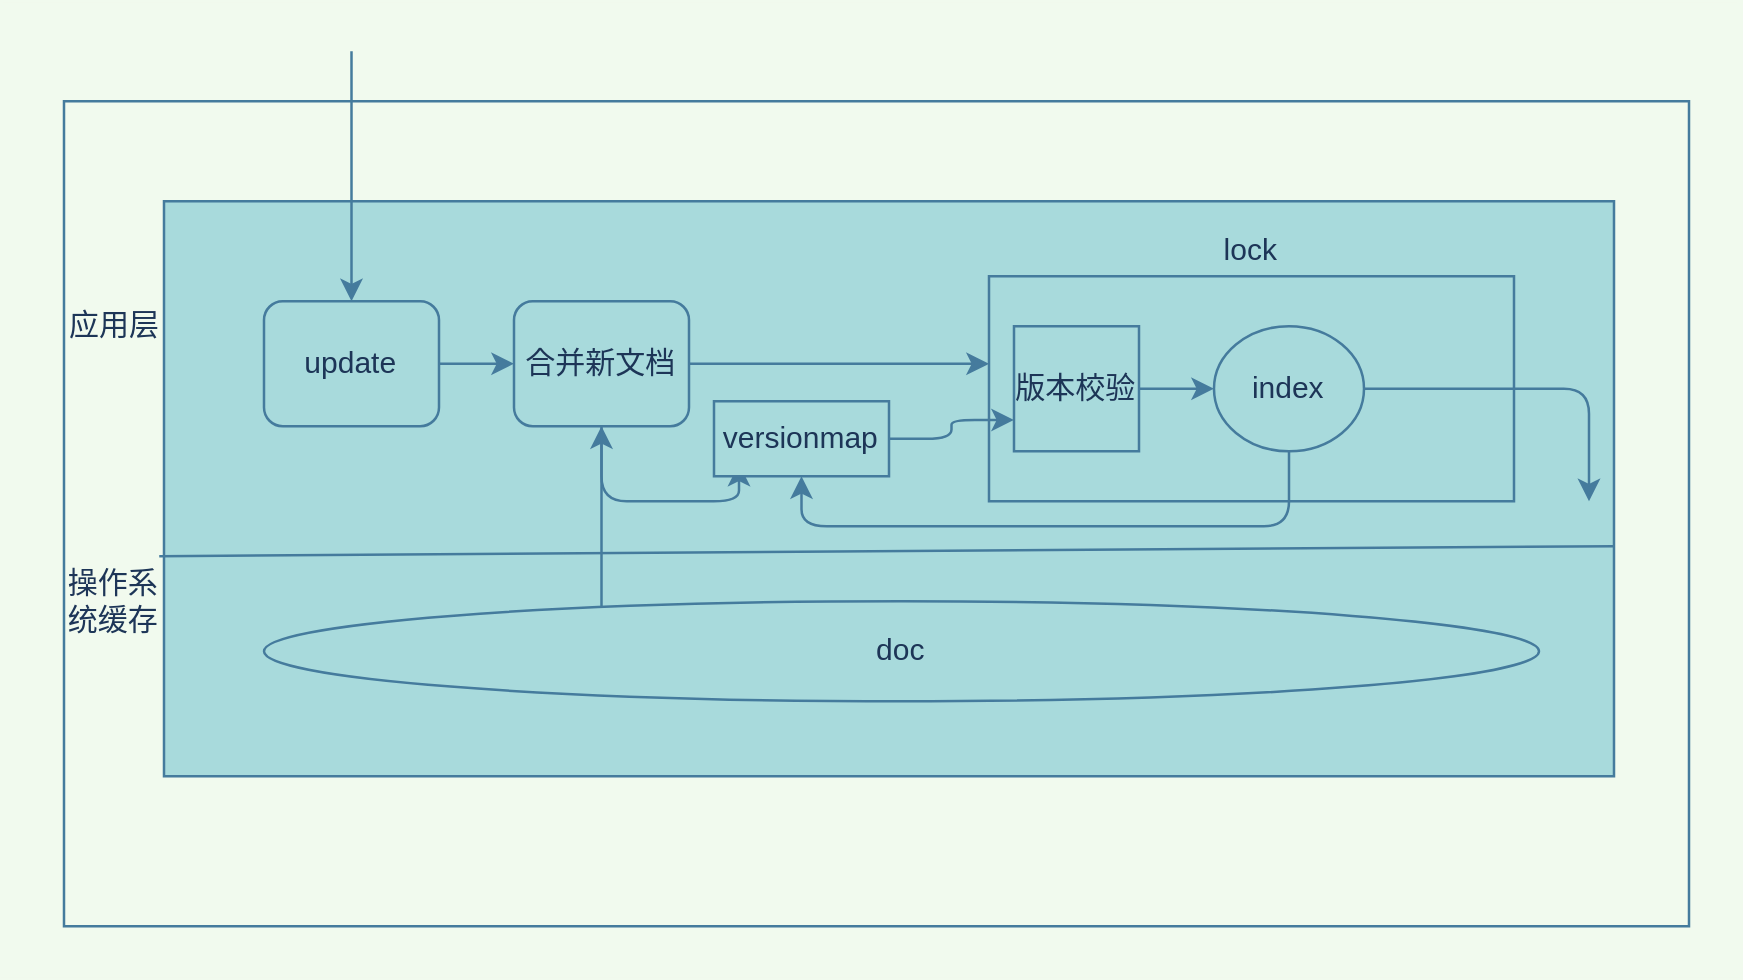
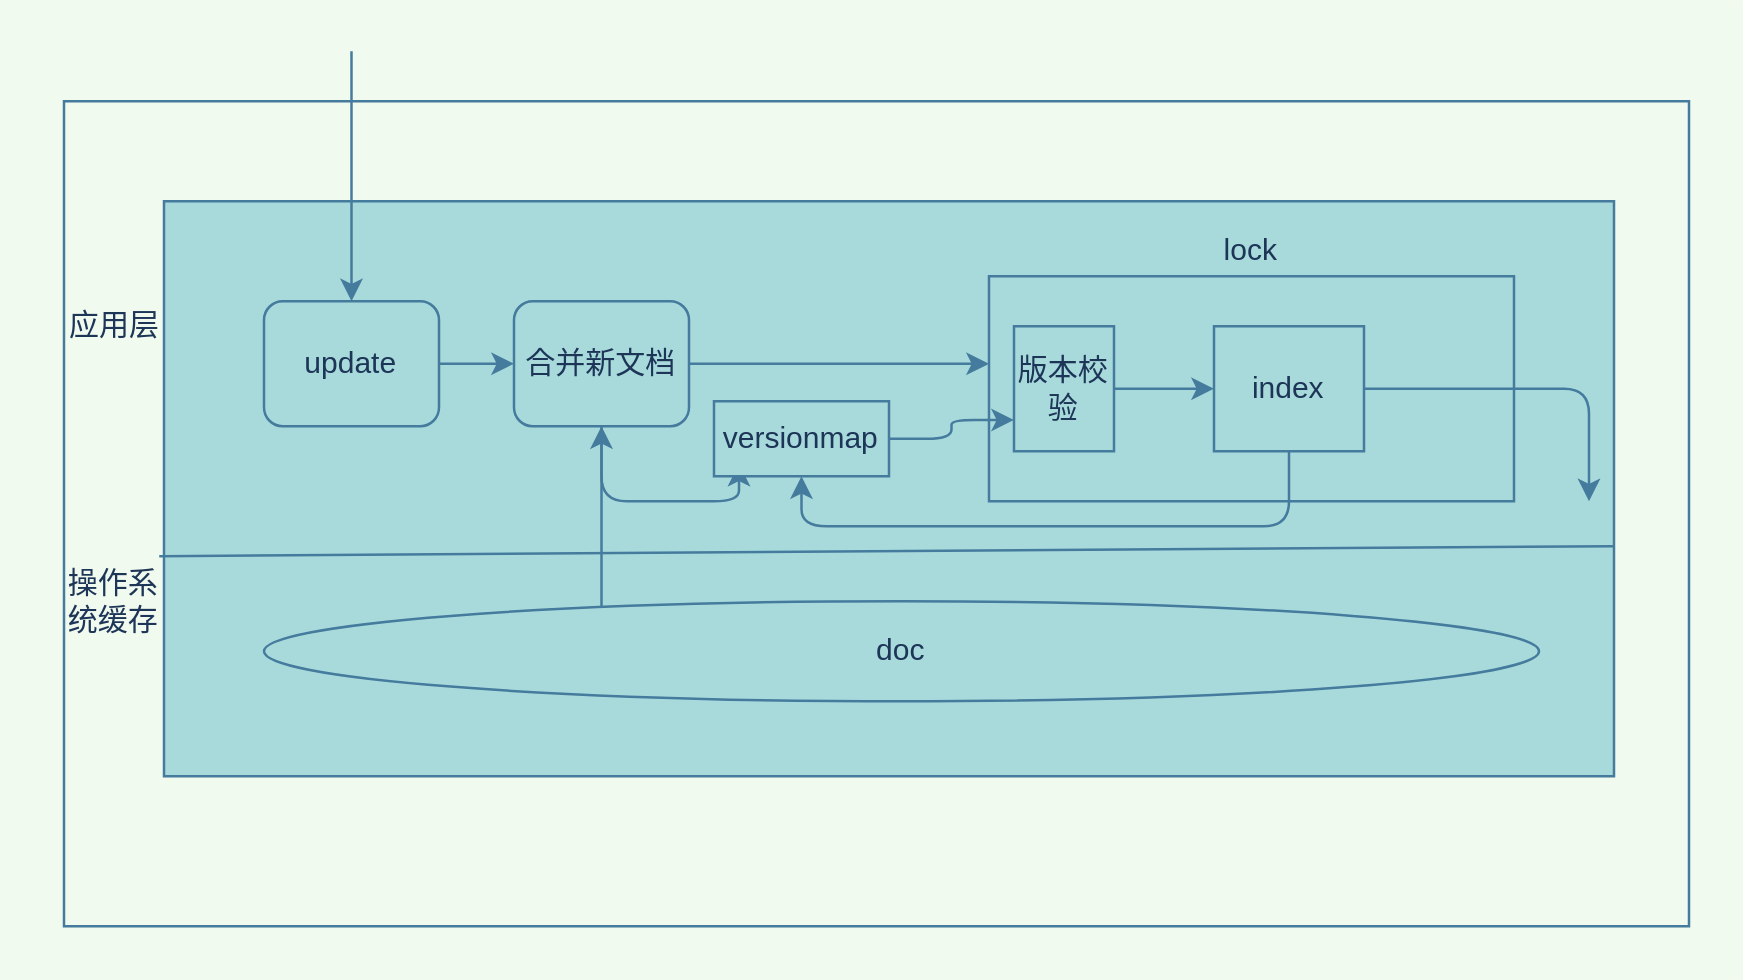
node "版本校验": size 125x125 -> 100x125
node "index": shape ellipse -> rectangle
